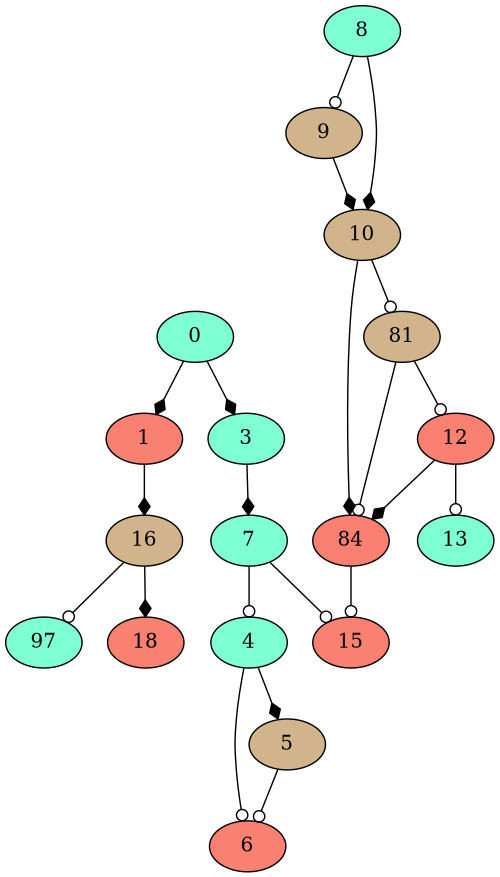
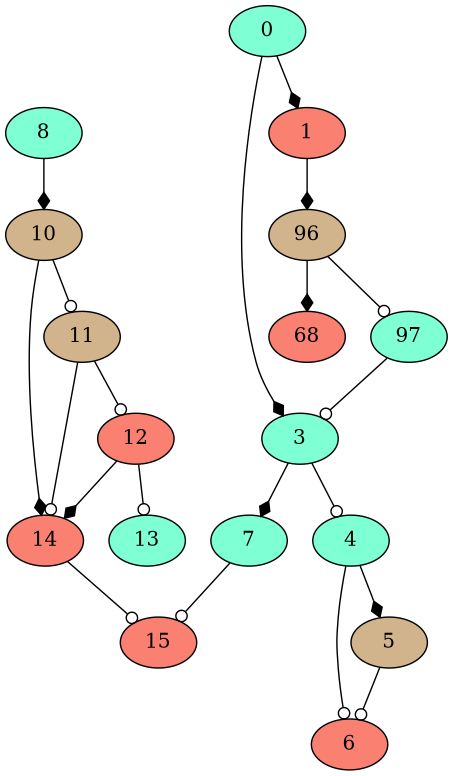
node "9": removed
node "81": label "81" -> "11"
edge "97" -> "3": added
node "16": label "16" -> "96"
node "84": label "84" -> "14"
edge "7" -> "4": now "3" -> "4"
node "18": label "18" -> "68"
